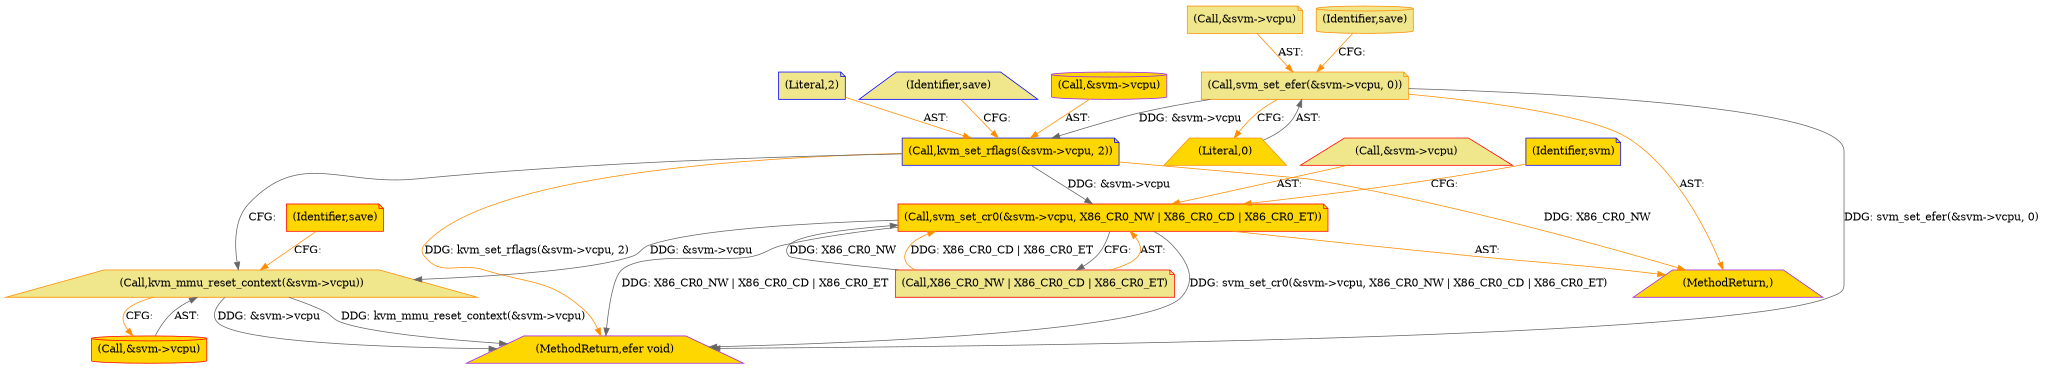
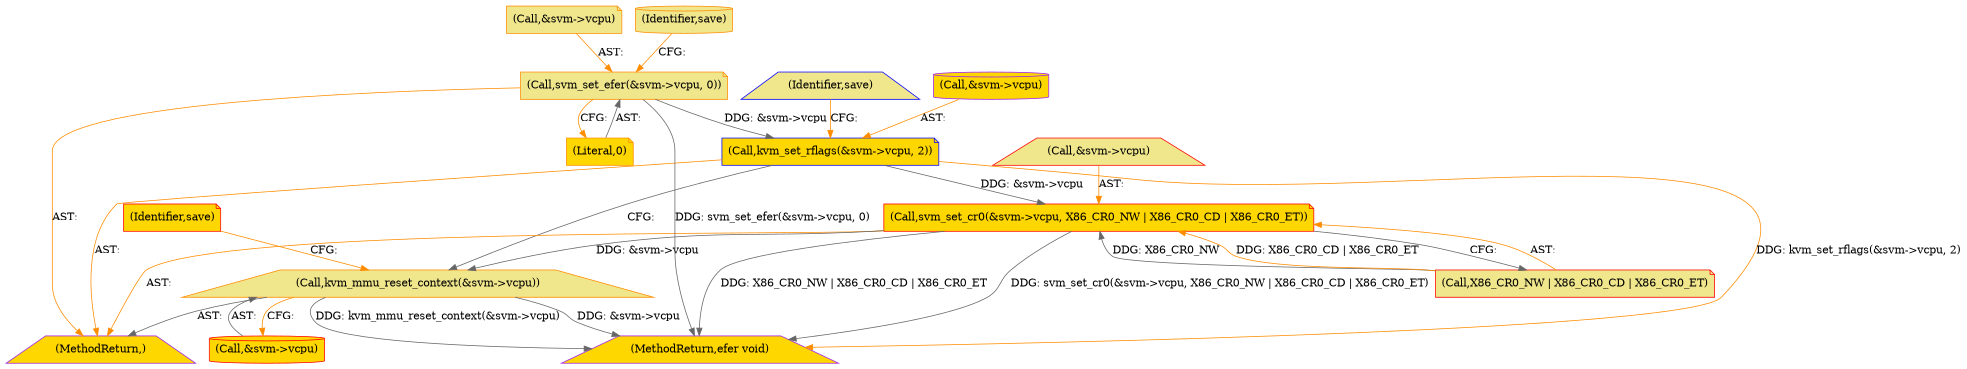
node "(Literal,2)": removed
node "(Literal,0)": shape trapezium -> note
node "(Identifier,svm)": removed
edge "(Call,kvm_set_rflags(&svm->vcpu, 2))" -> "(MethodReturn,)": label "DDG: X86_CR0_NW" -> "AST: "
edge "(Call,kvm_mmu_reset_context(&svm->vcpu))" -> "(MethodReturn,)": added, label "AST:"
